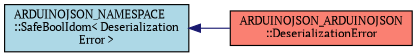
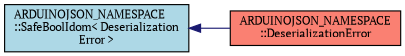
node "ARDUINOJSON_ARDUINOJSON ::DeserializationError": label "ARDUINOJSON_ARDUINOJSON ::DeserializationError" -> "ARDUINOJSON_NAMESPACE ::DeserializationError"
